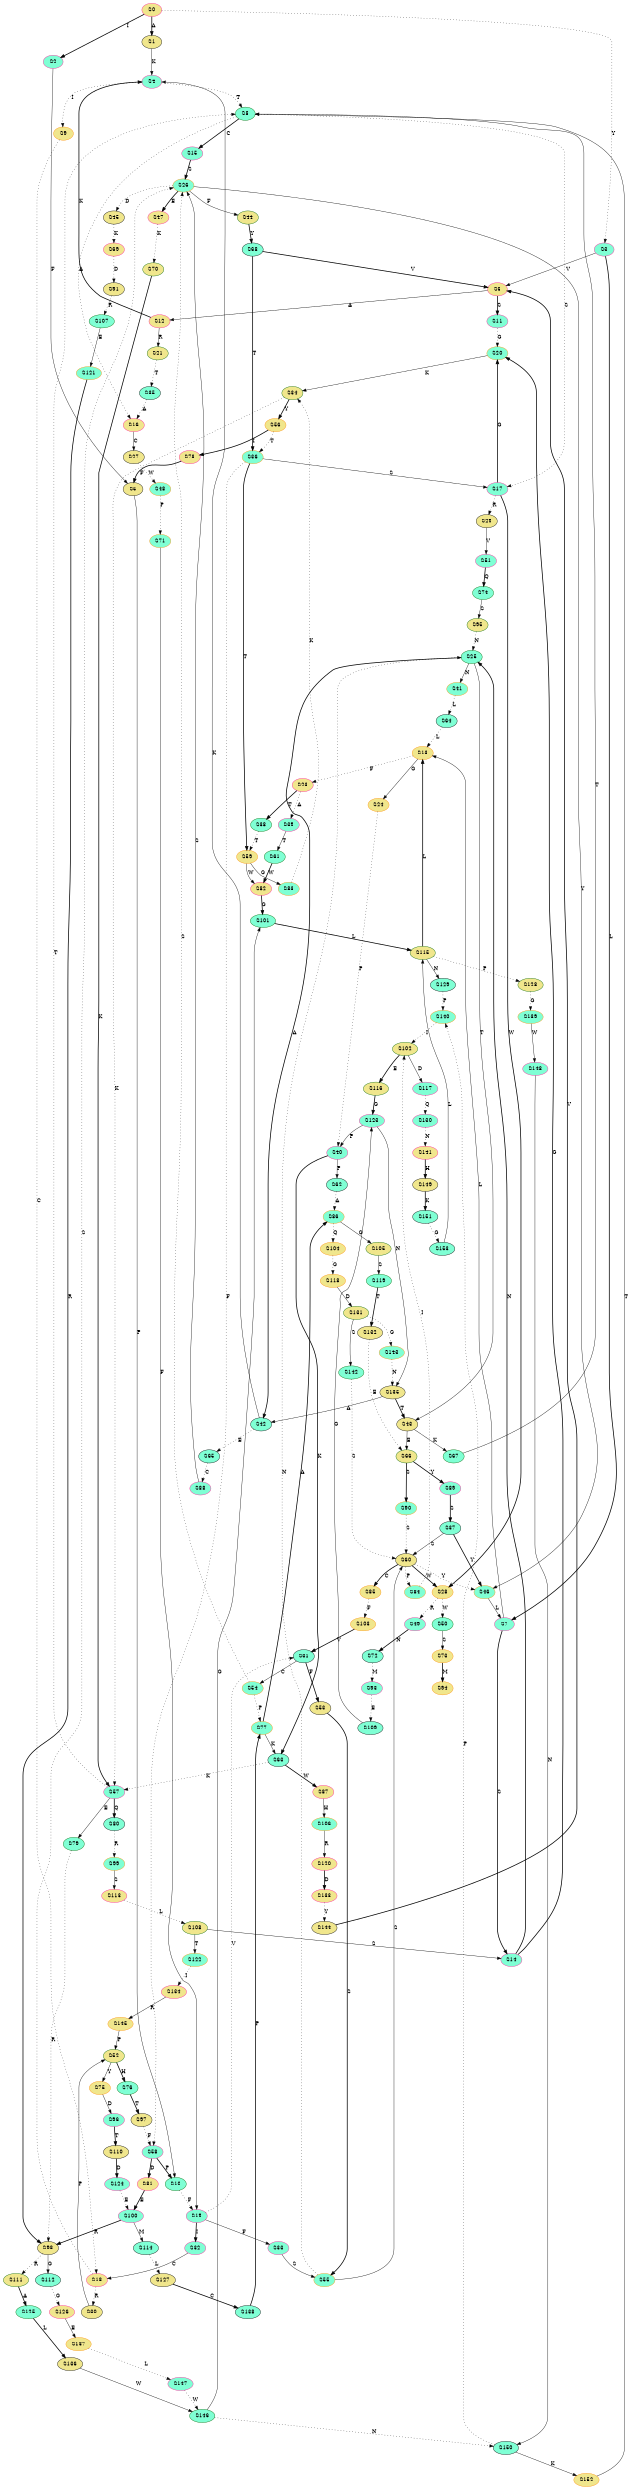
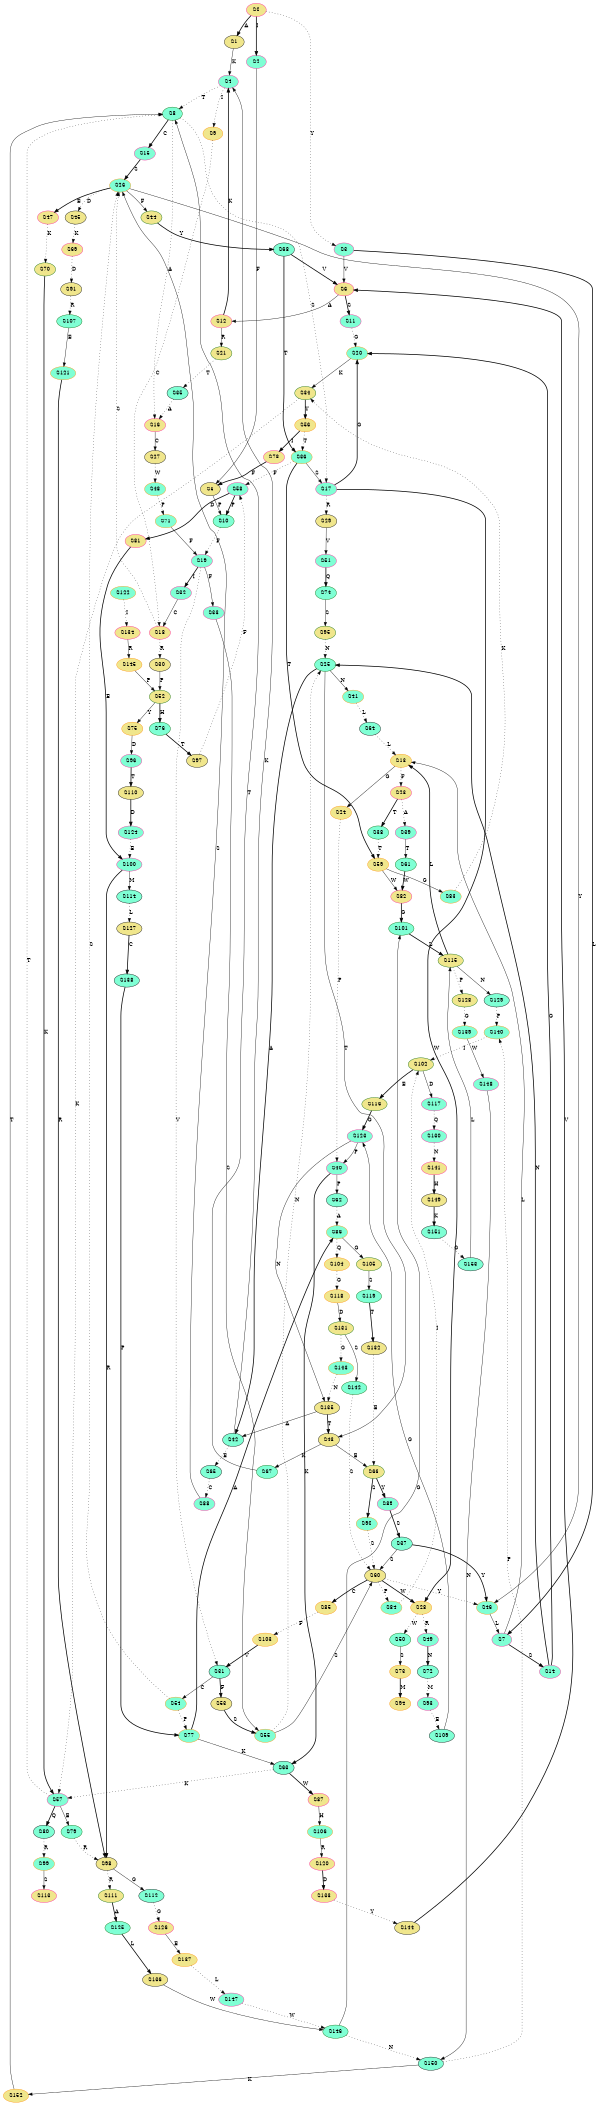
node "S108": removed
